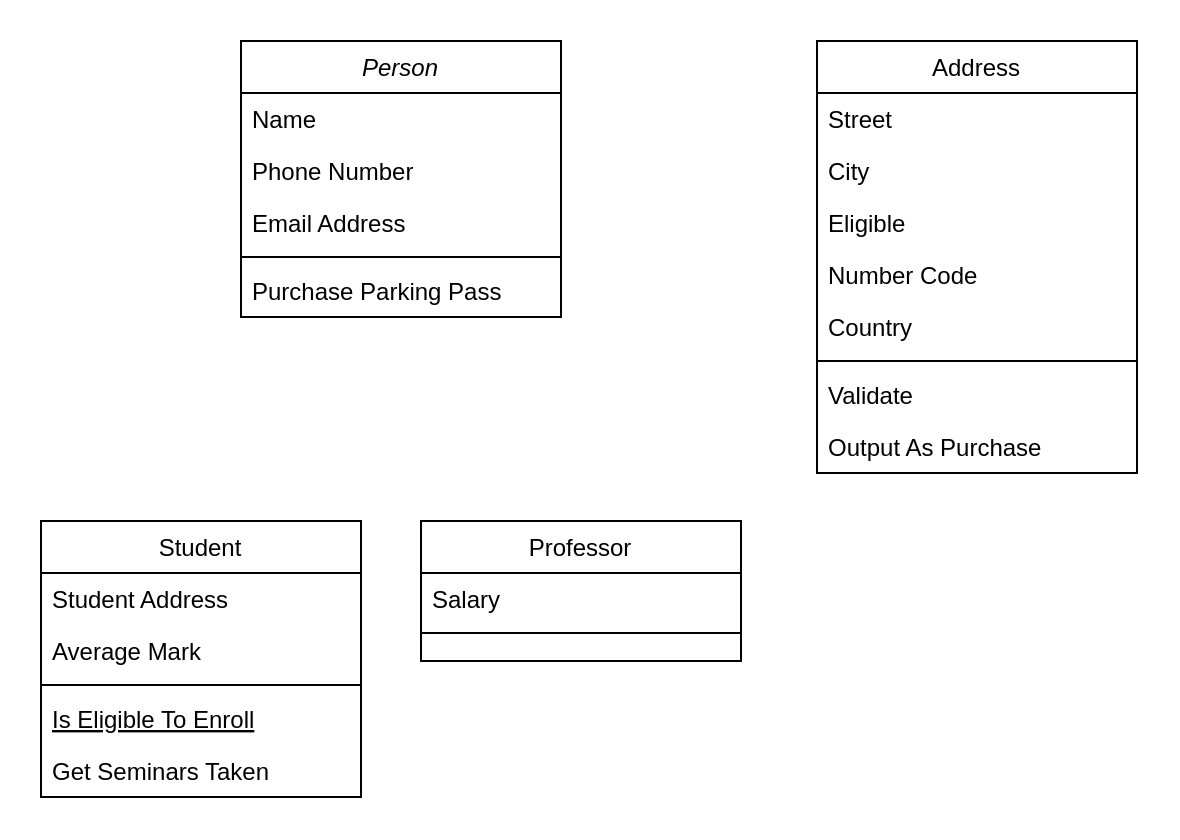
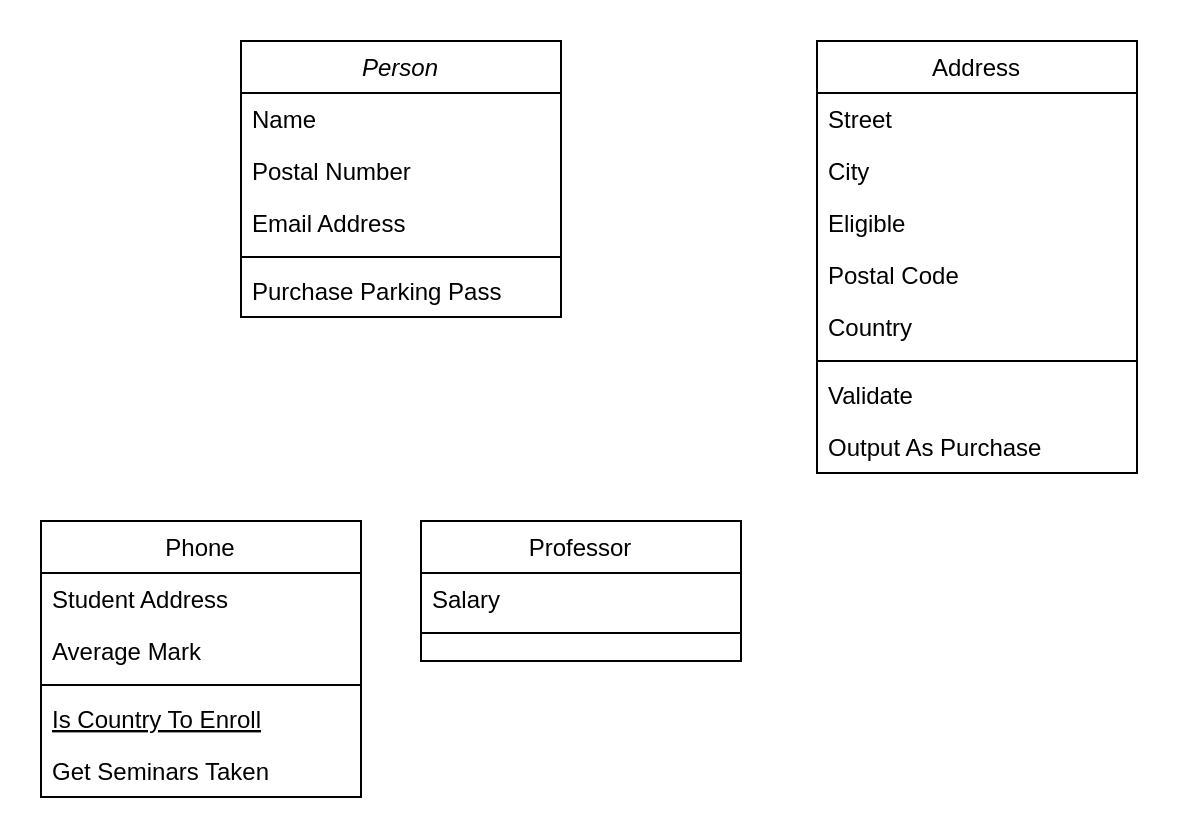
node "Phone Number": label "Phone Number" -> "Postal Number"
node "Number Code": label "Number Code" -> "Postal Code"
node "Student": label "Student" -> "Phone"
node "Is Eligible To Enroll": label "Is Eligible To Enroll" -> "Is Country To Enroll"
